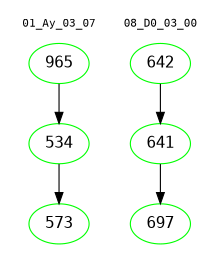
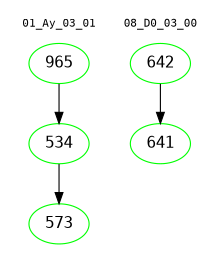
cluster "01_Ay_03_07": label "01_Ay_03_07" -> "01_Ay_03_01"
node "697": removed
